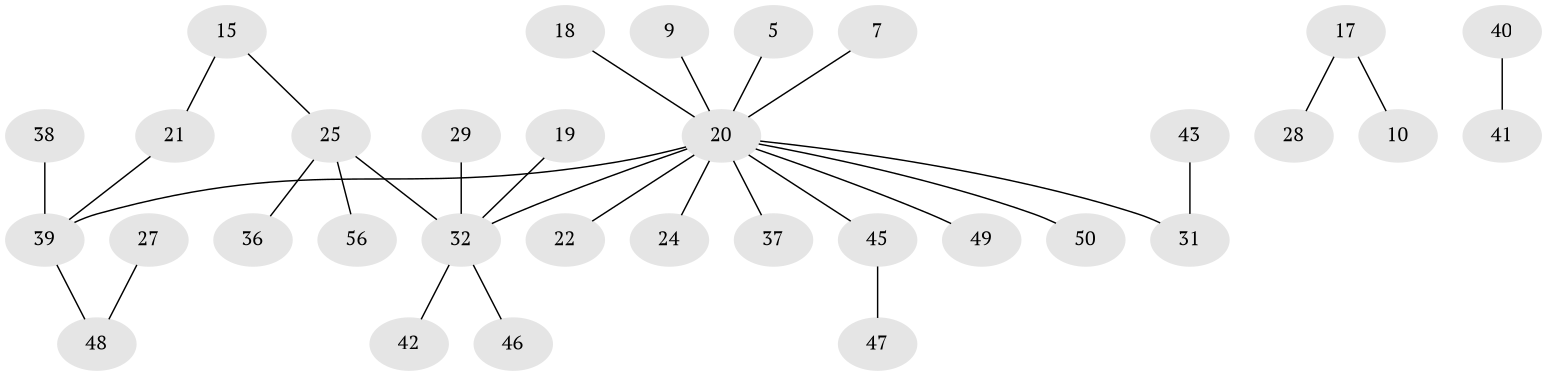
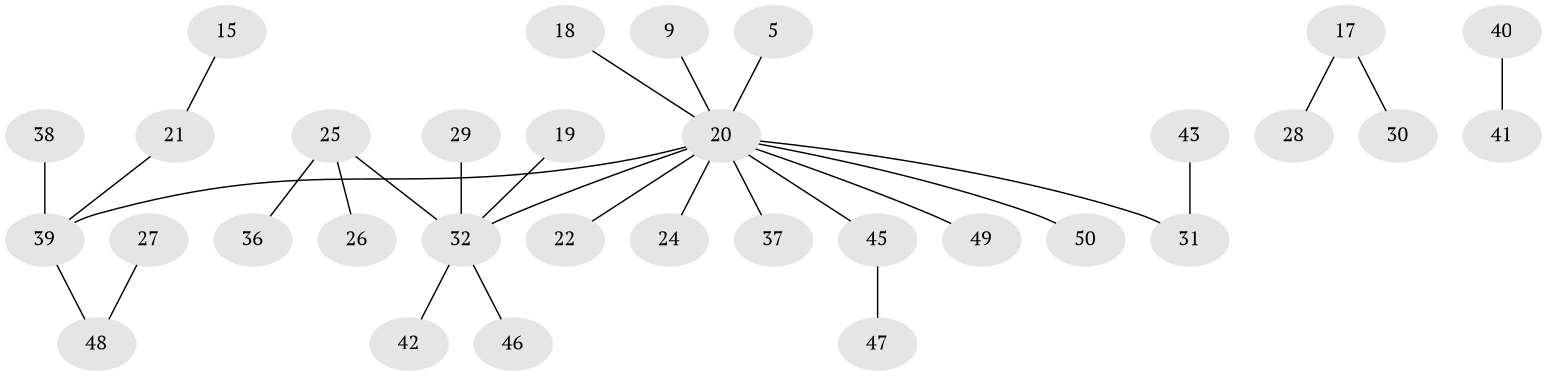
node "7": removed
edge "15" -- "25": removed
node "10": label "10" -> "30"
node "56": label "56" -> "26"
